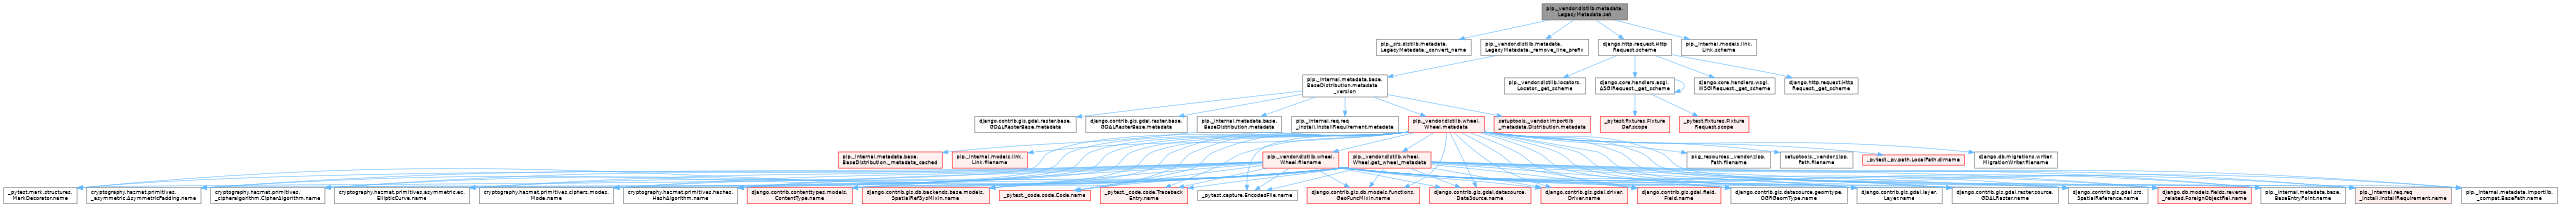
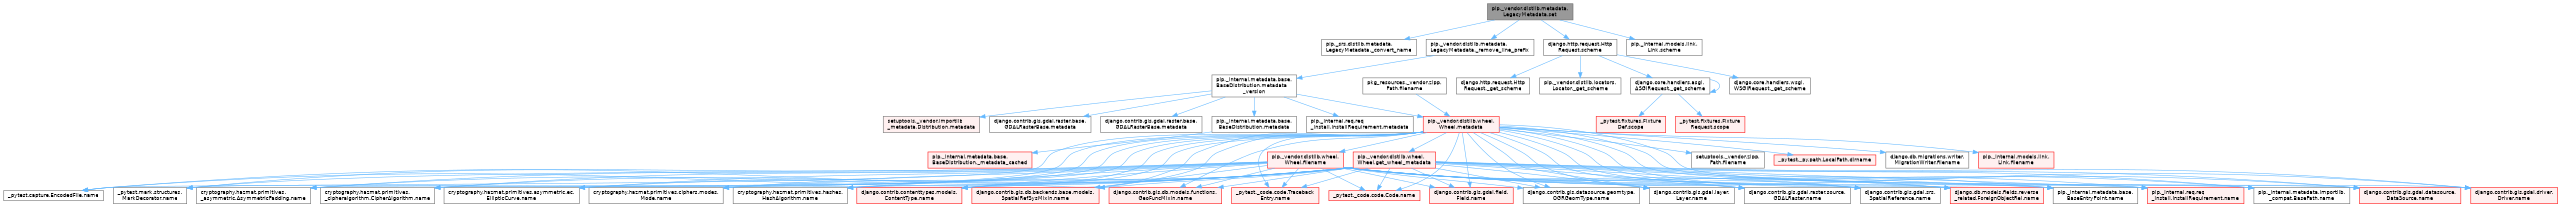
node "setuptools._vendor.importlib _metadata.Distribution.metadata": color red -> grey40
edge "pip._vendor.distlib.wheel. Wheel.metadata" -> "pkg_resources._vendor.zipp. Path.filename": reversed
node "pip._internal.req.req _install.InstallRequirement.name": color grey40 -> red
